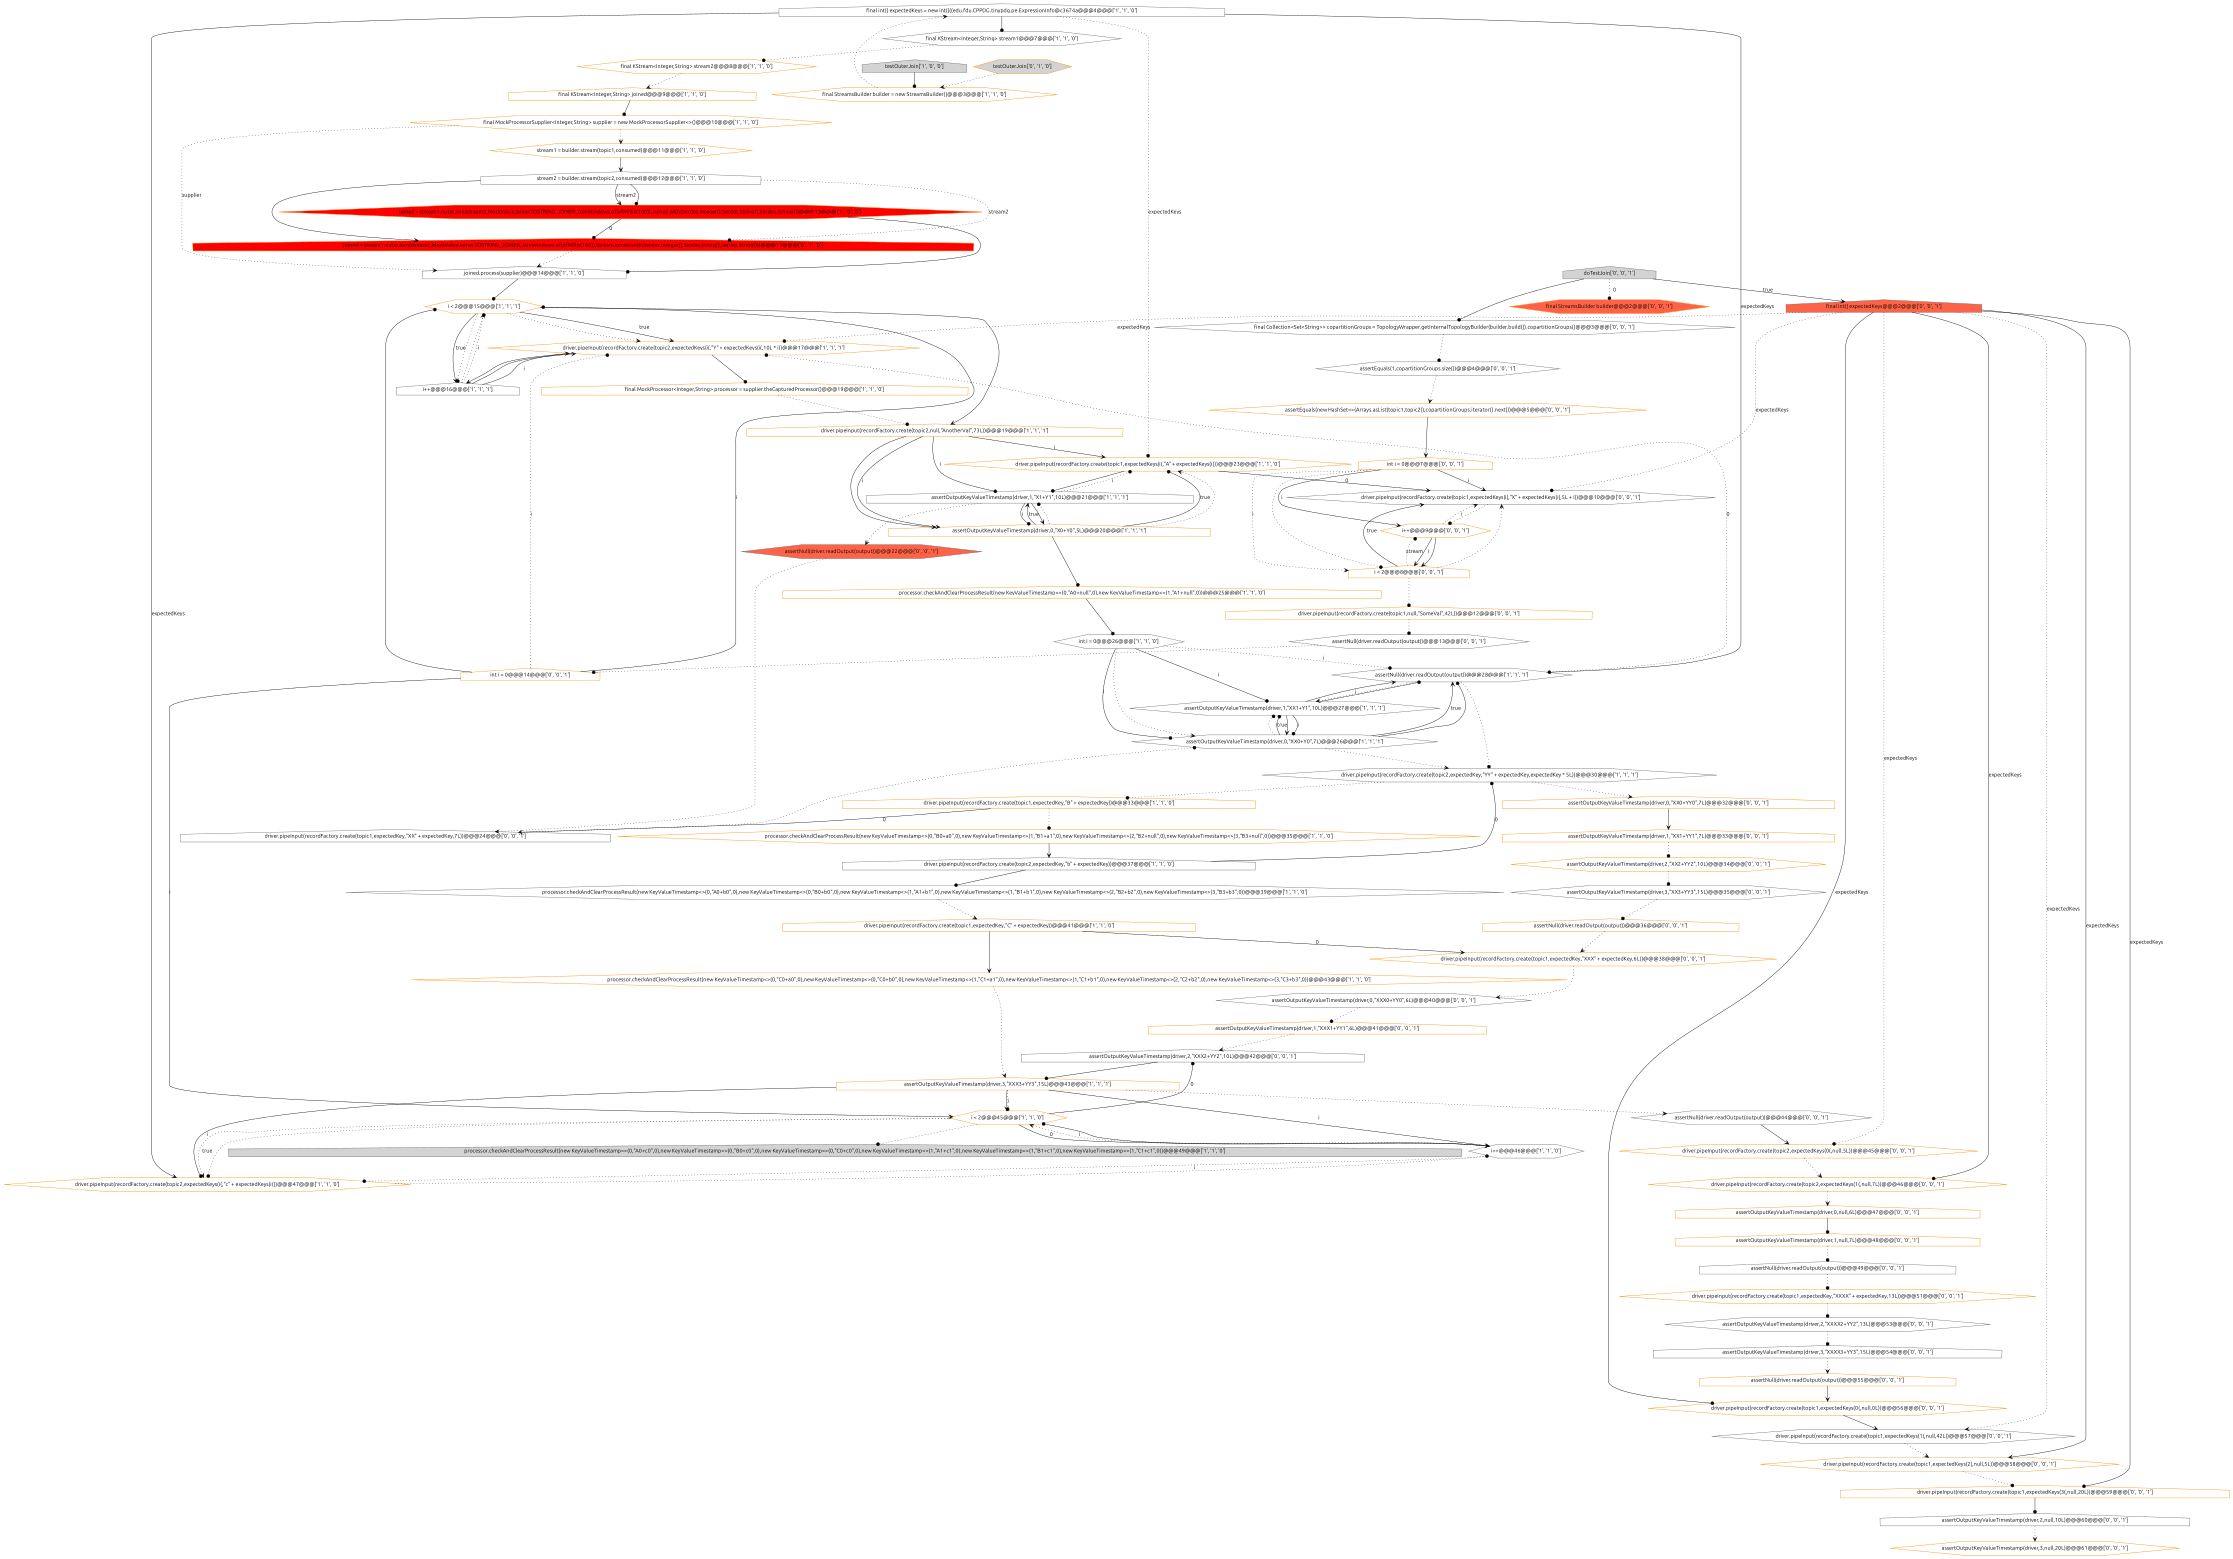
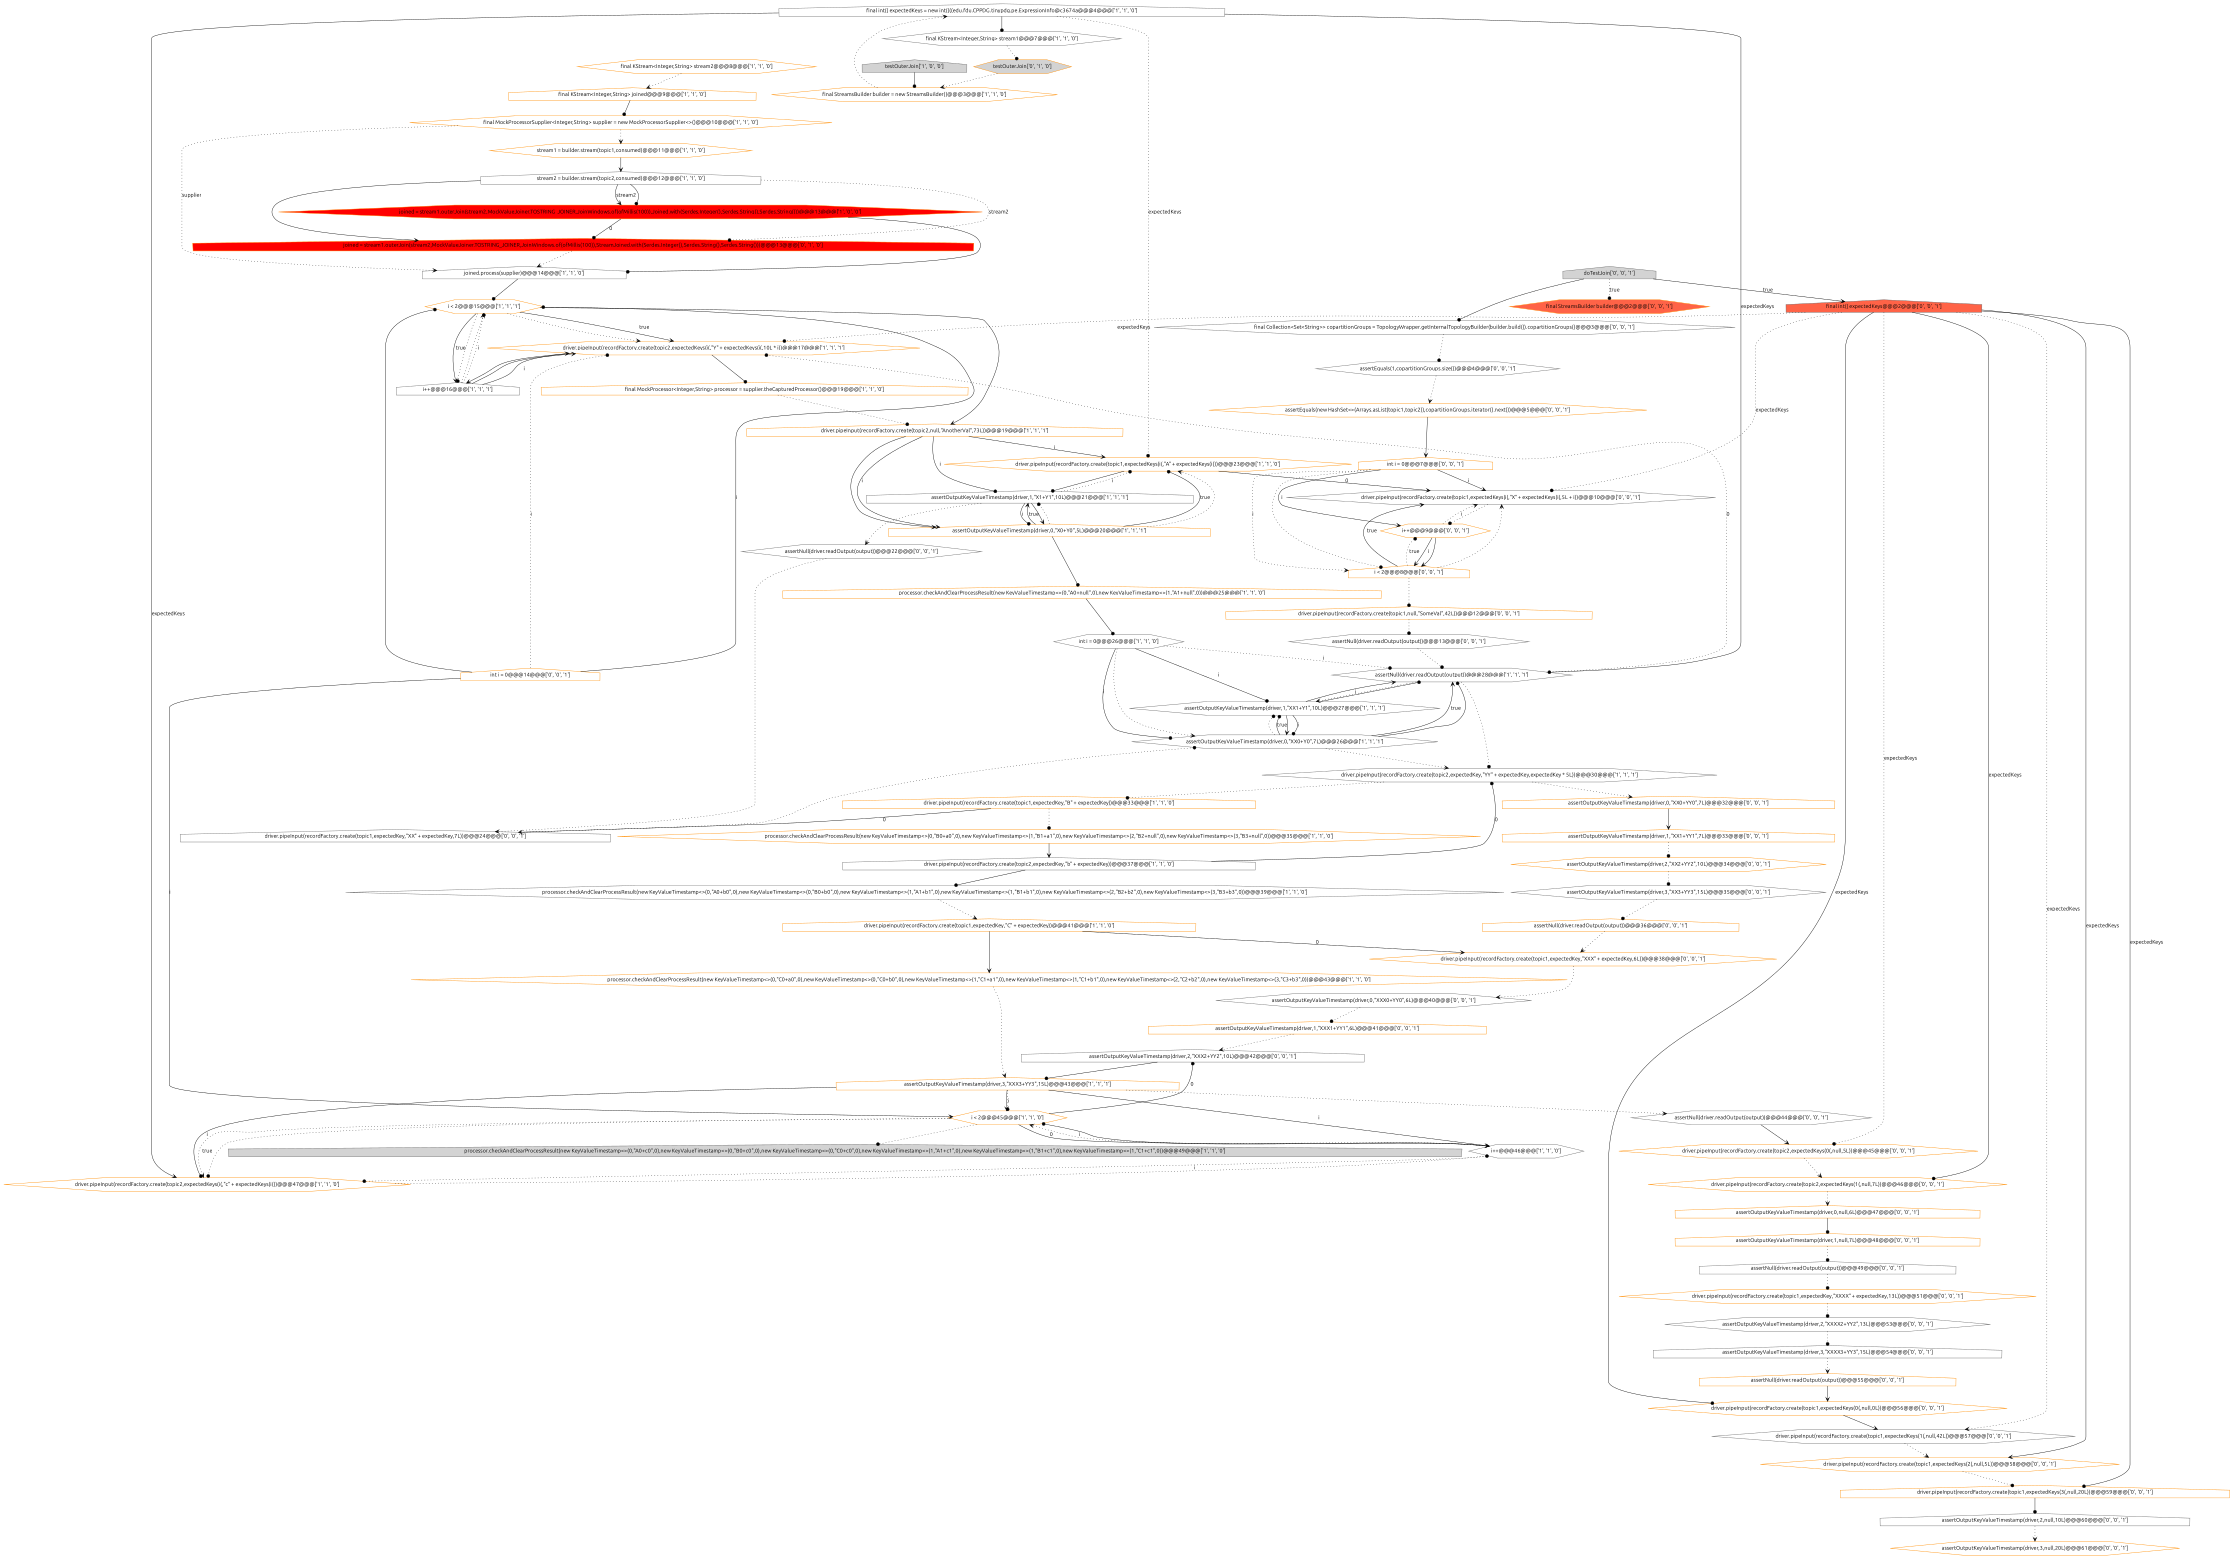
edge "final KStream<Integer,String> stream1@@@7@@@['1', '1', '0']" -> "final KStream<Integer,String> stream2@@@8@@@['1', '1', '0']": now "final KStream<Integer,String> stream1@@@7@@@['1', '1', '0']" -> "testOuterJoin['0', '1', '0']"
edge "doTestJoin['0', '0', '1']" -> "final StreamsBuilder builder@@@2@@@['0', '0', '1']": label "0" -> "true"
node "assertNull(driver.readOutput(output))@@@22@@@['0', '0', '1']": fillcolor tomato -> white
edge "i < 2@@@8@@@['0', '0', '1']" -> "i++@@@9@@@['0', '0', '1']": label "stream" -> "true"
edge "assertNull(driver.readOutput(output))@@@13@@@['0', '0', '1']" -> "int i = 0@@@14@@@['0', '0', '1']": now "assertNull(driver.readOutput(output))@@@13@@@['0', '0', '1']" -> "assertNull(driver.readOutput(output))@@@28@@@['1', '1', '1']"
